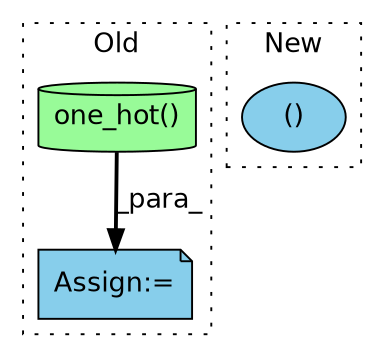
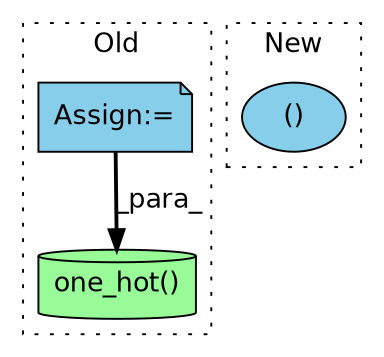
edge "one_hot()" -> "Assign:=": reversed
